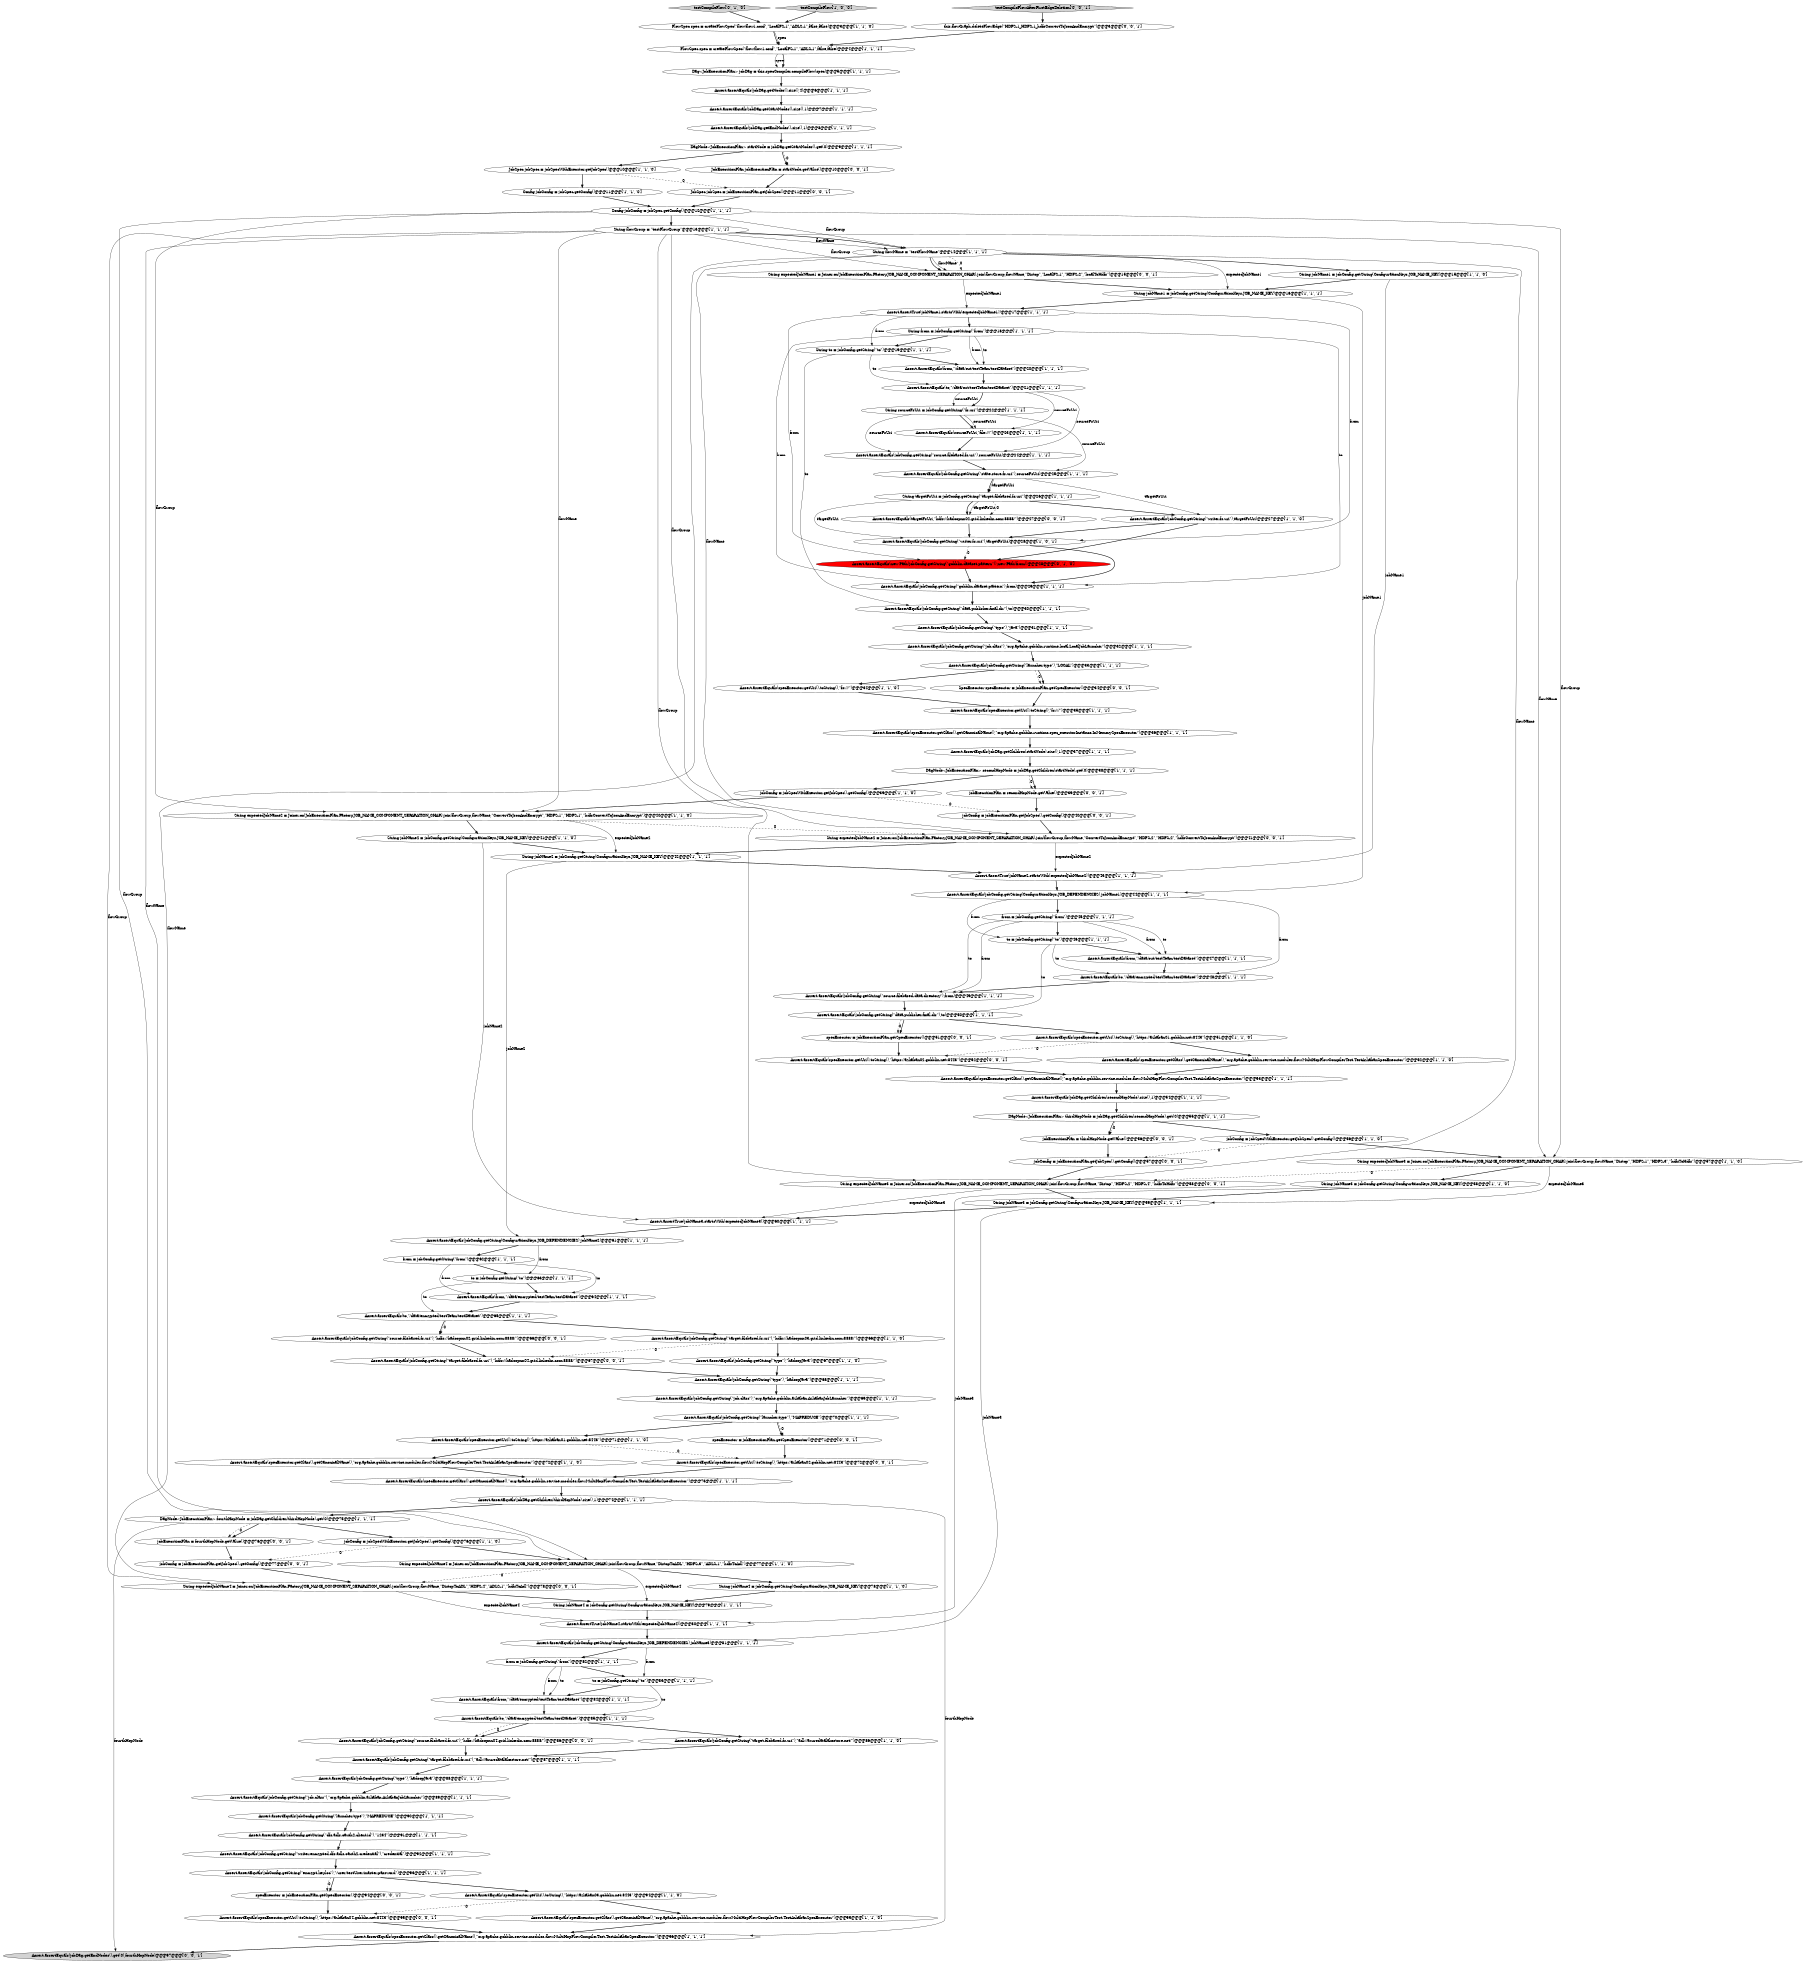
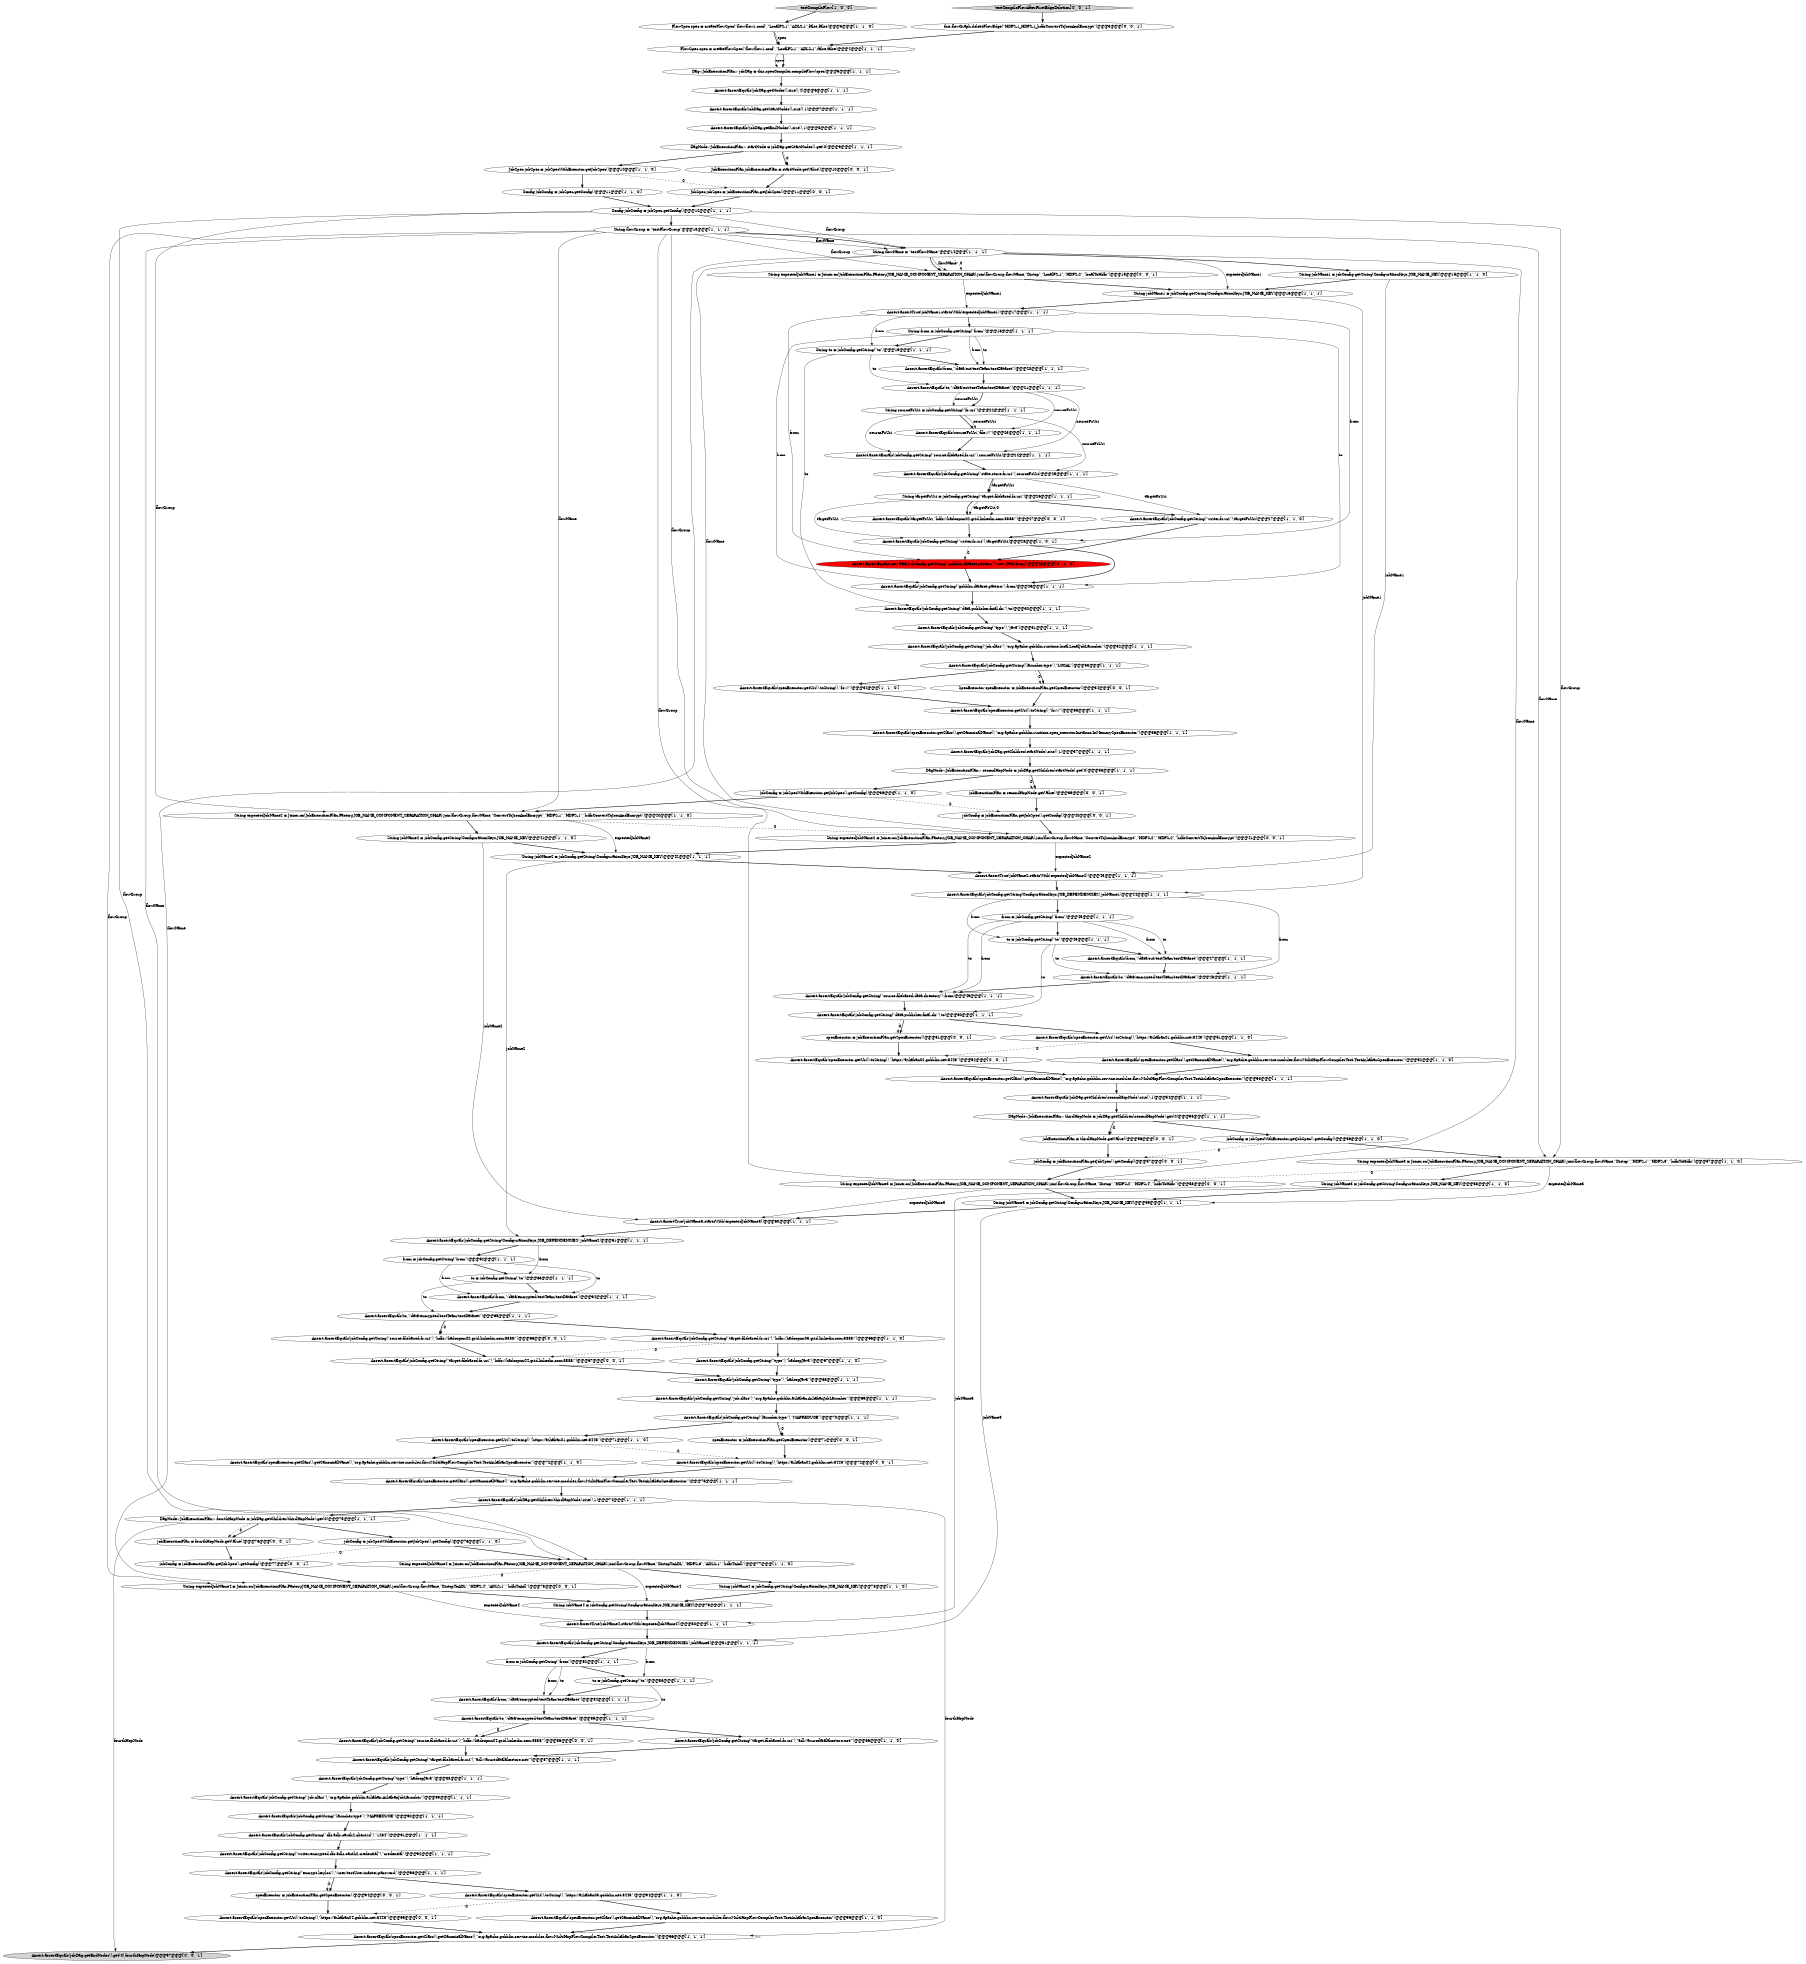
node "testCompileFlow['0', '1', '0']": removed
